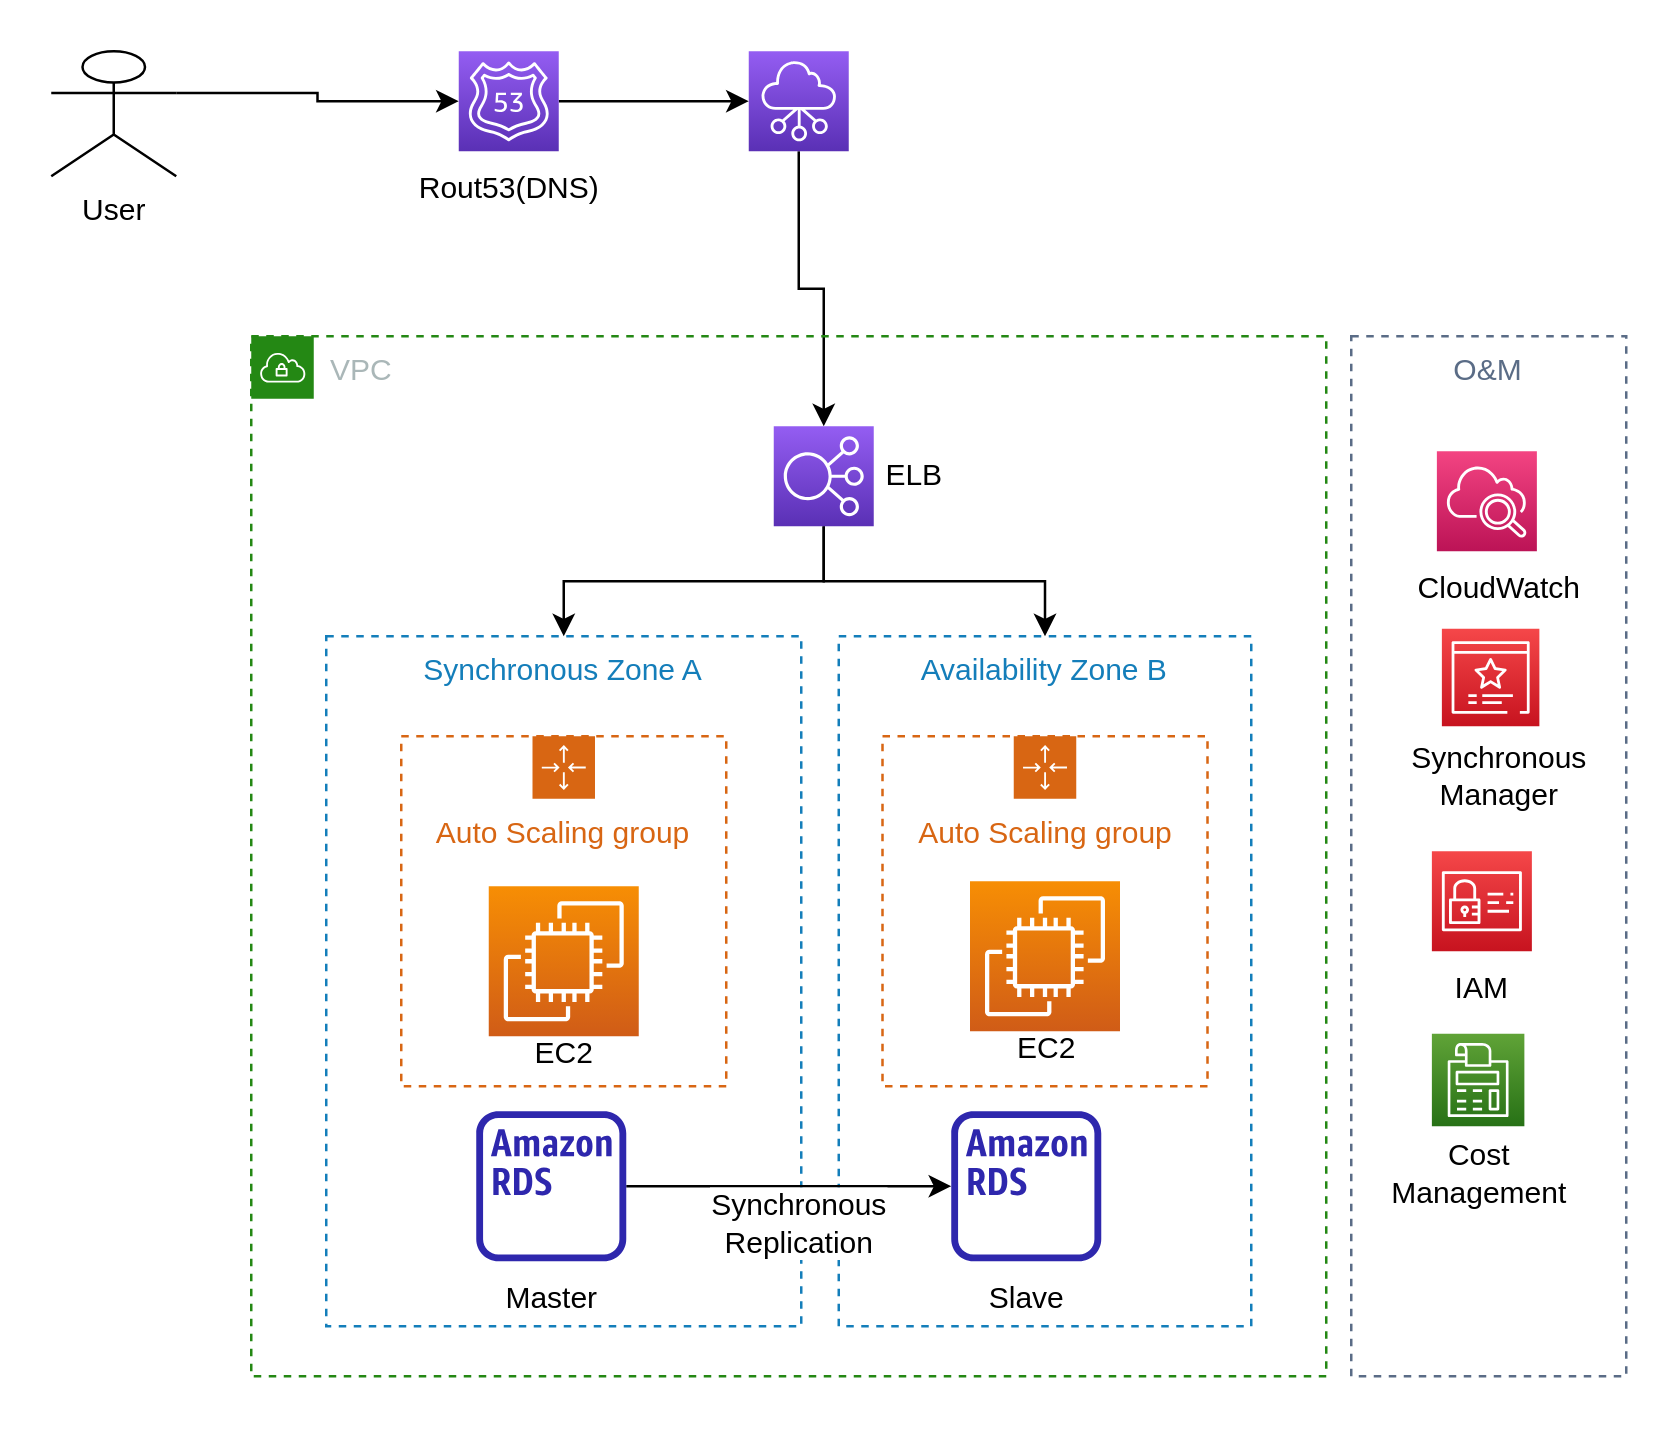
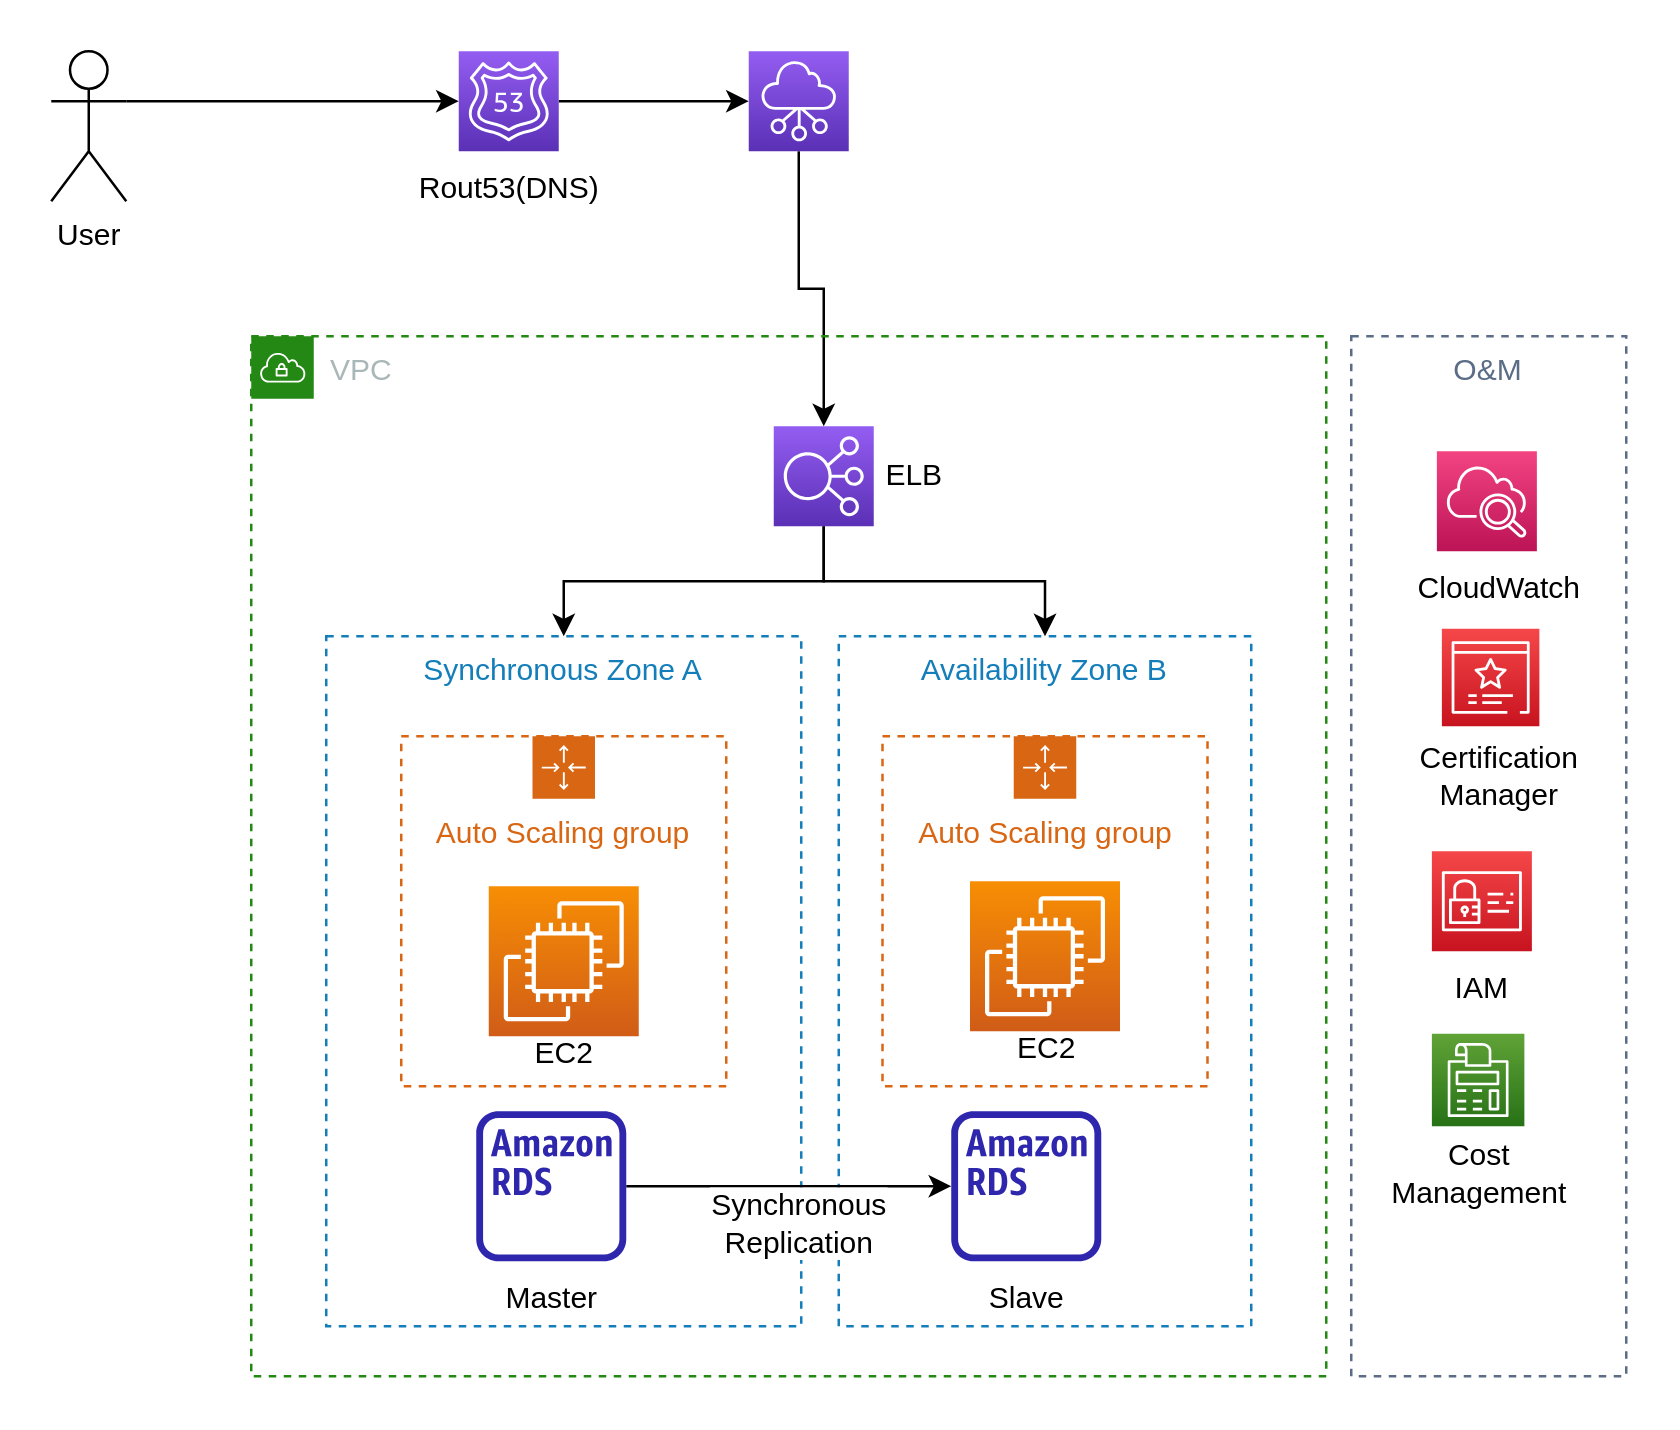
node "User": size 125x125 -> 75x150
node "Synchronous Manager": label "Synchronous Manager" -> "Certification Manager"
